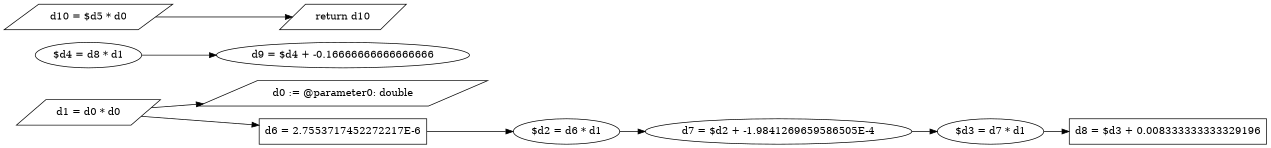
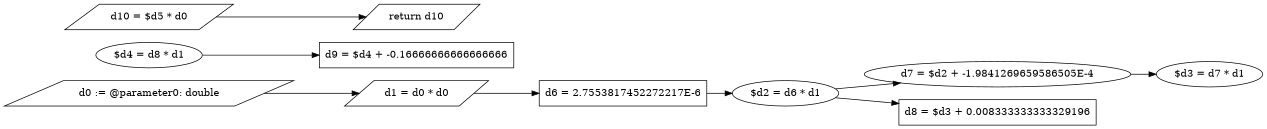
node "d9 = $d4 + -0.16666666666666666": shape ellipse -> box
edge "d1 = d0 * d0" -> "d0 := @parameter0: double": reversed
node "d6 = 2.7553717452272217E-6": label "d6 = 2.7553717452272217E-6" -> "d6 = 2.7553817452272217E-6"
edge "$d3 = d7 * d1" -> "d8 = $d3 + 0.008333333333329196": now "$d2 = d6 * d1" -> "d8 = $d3 + 0.008333333333329196"
